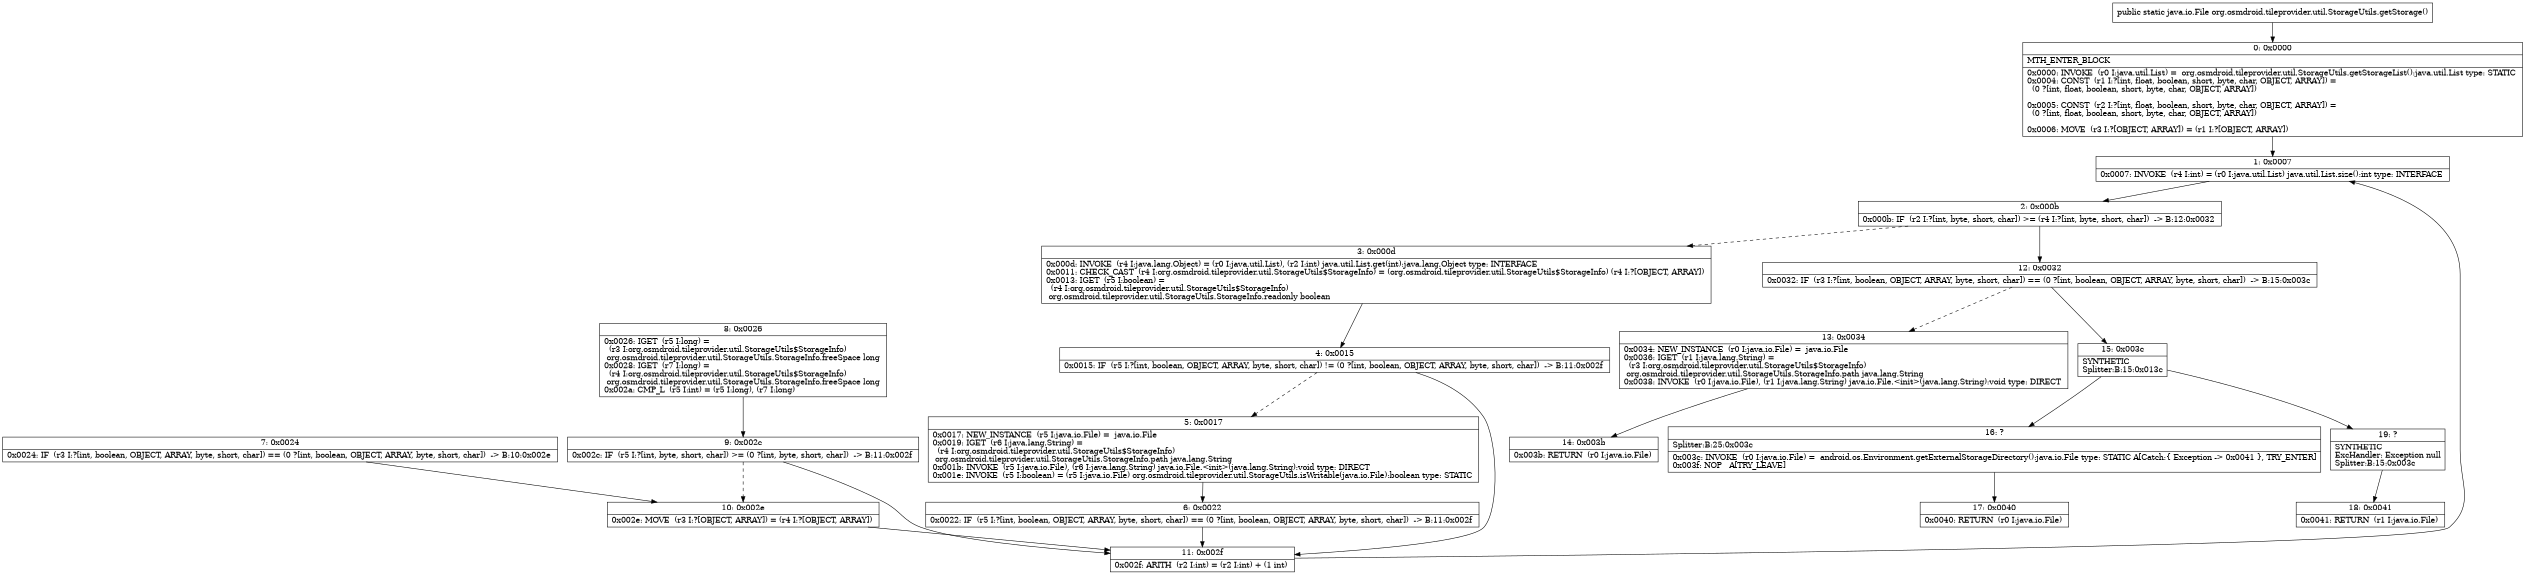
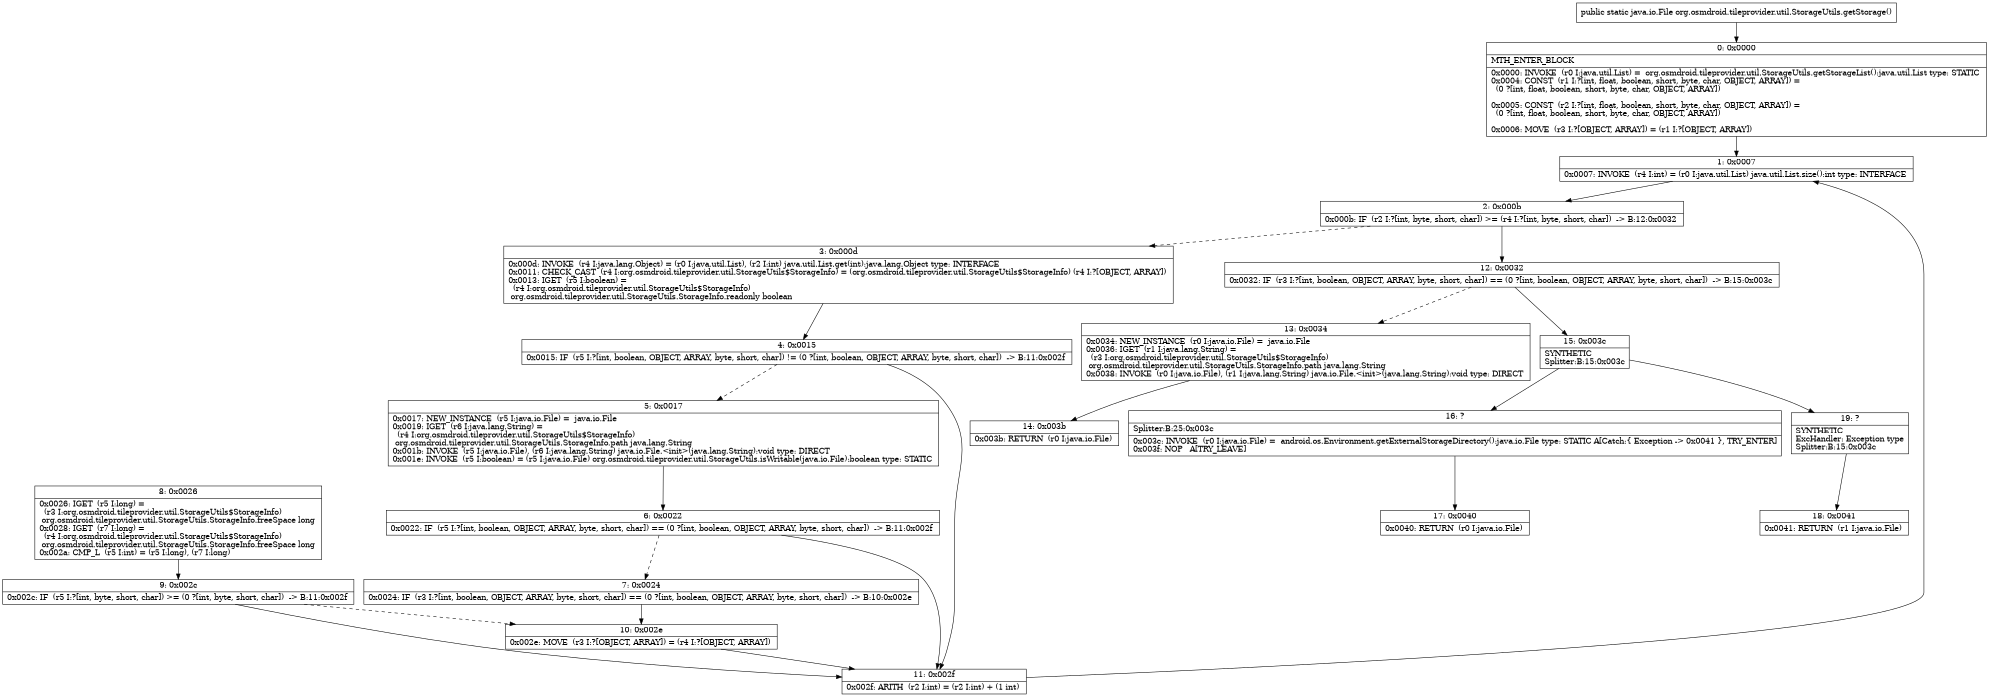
node "15: 0x003c": text "Splitter:B:15:0x013c" -> "Splitter:B:15:0x003c"
node "19: ?": text "ExcHandler: Exception null" -> "ExcHandler: Exception type"
edge "6: 0x0022" -> "7: 0x0024": added
